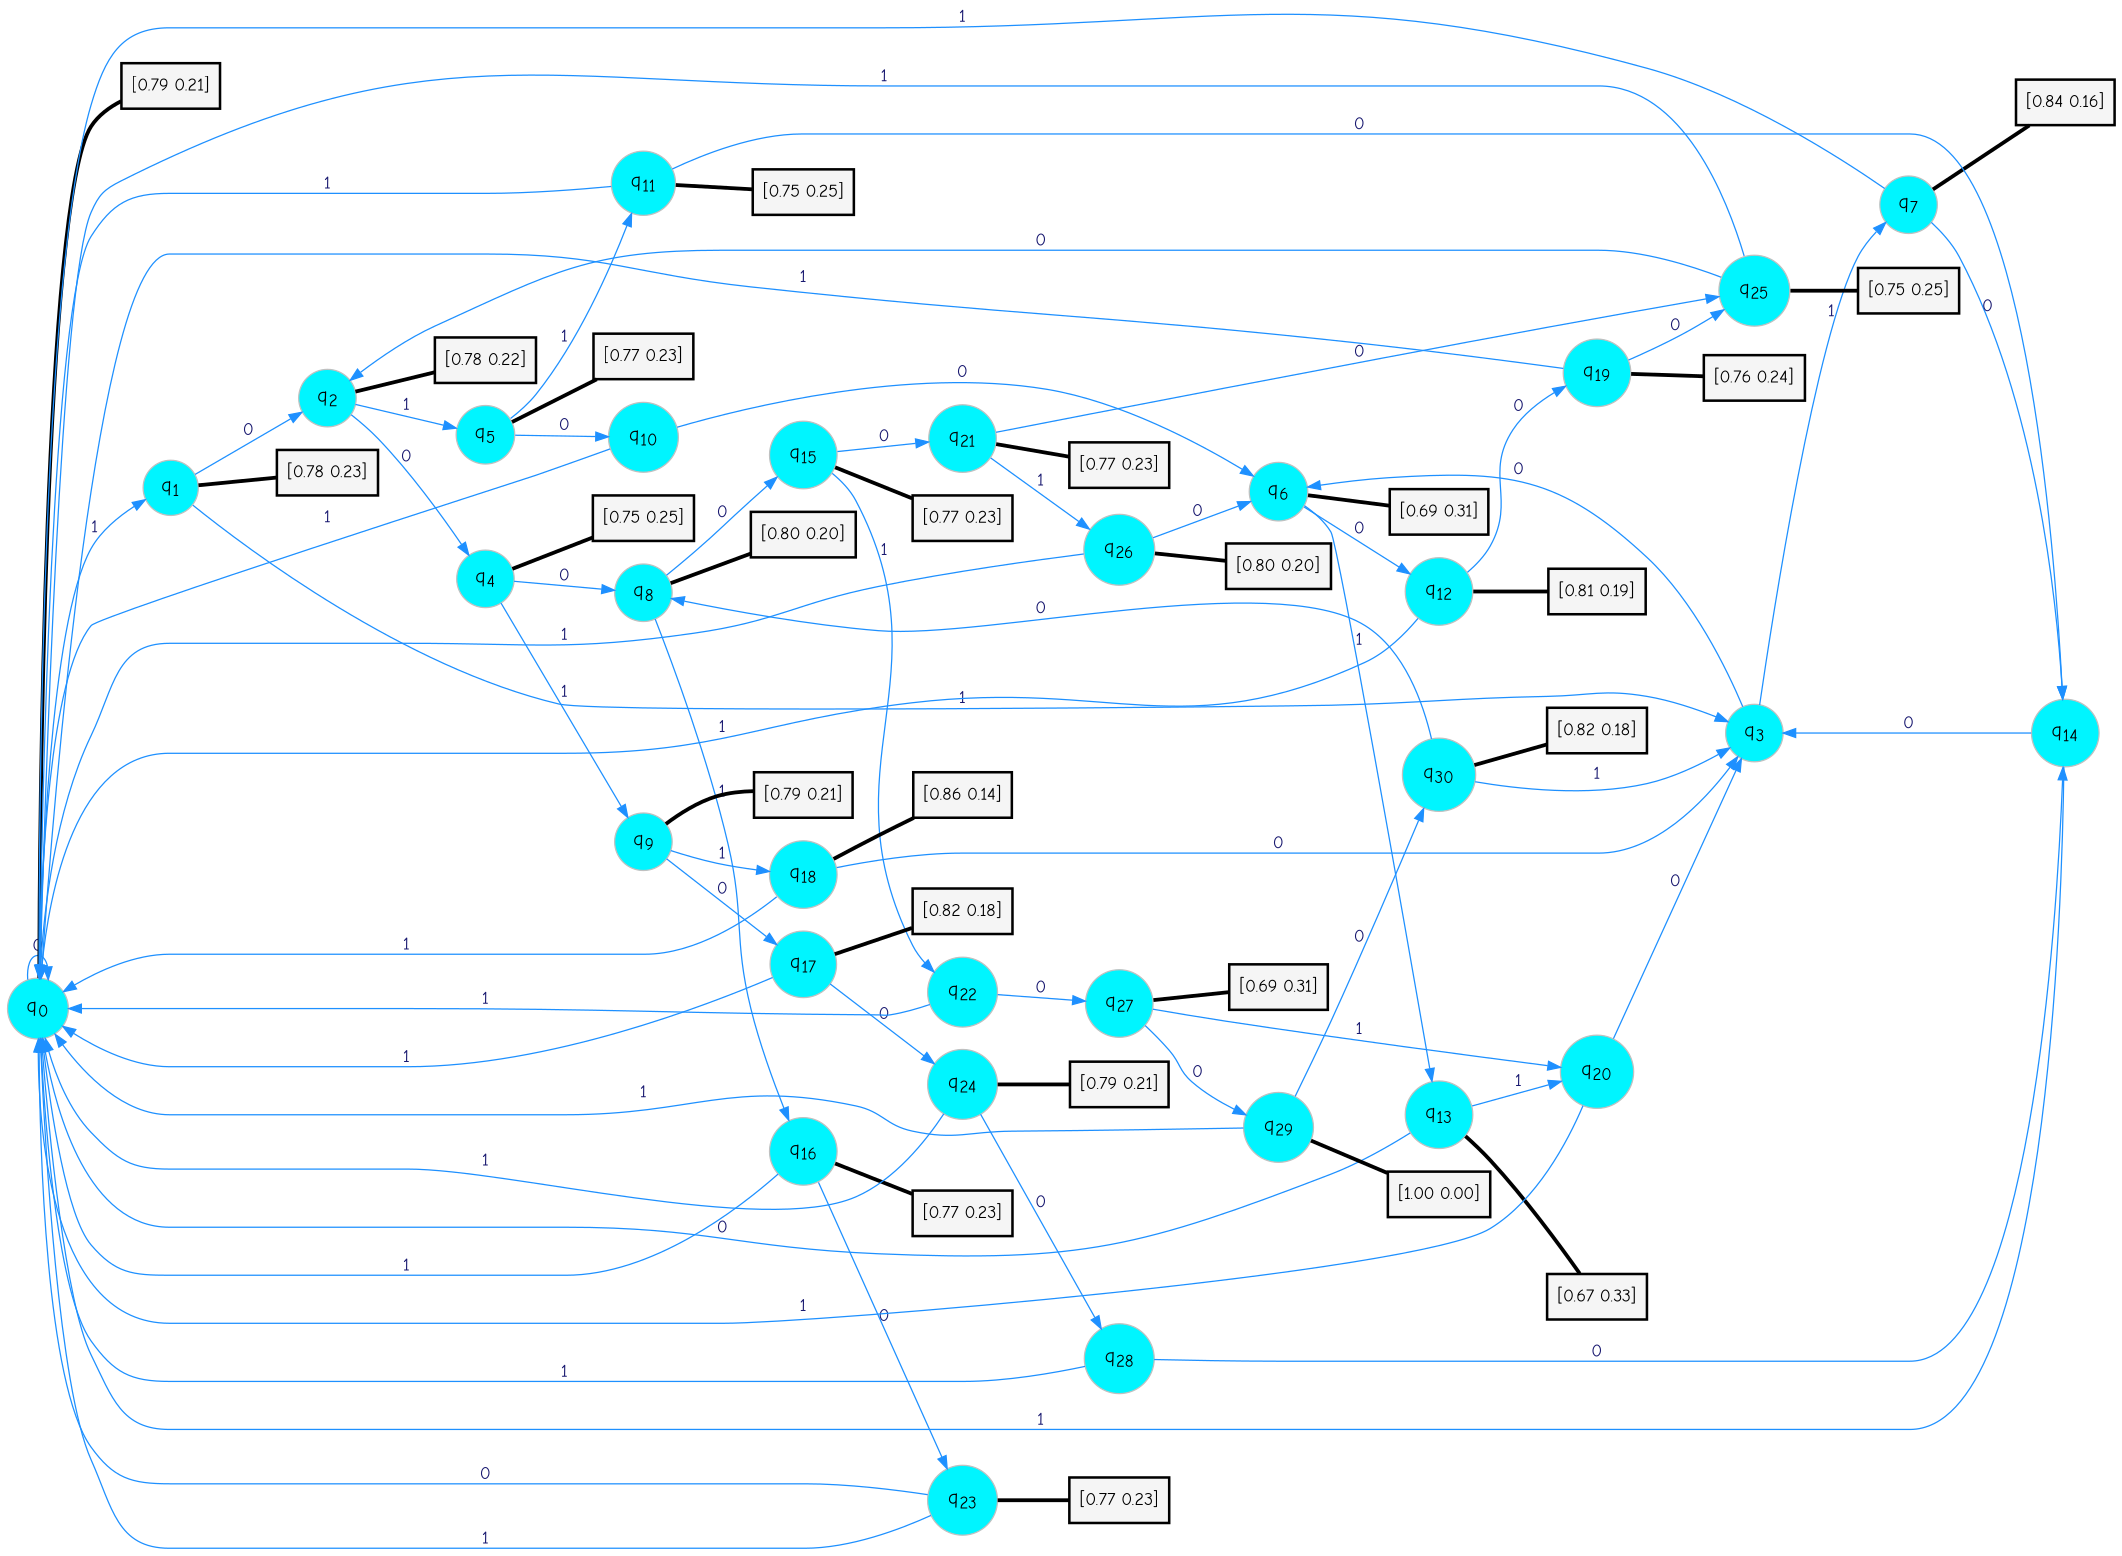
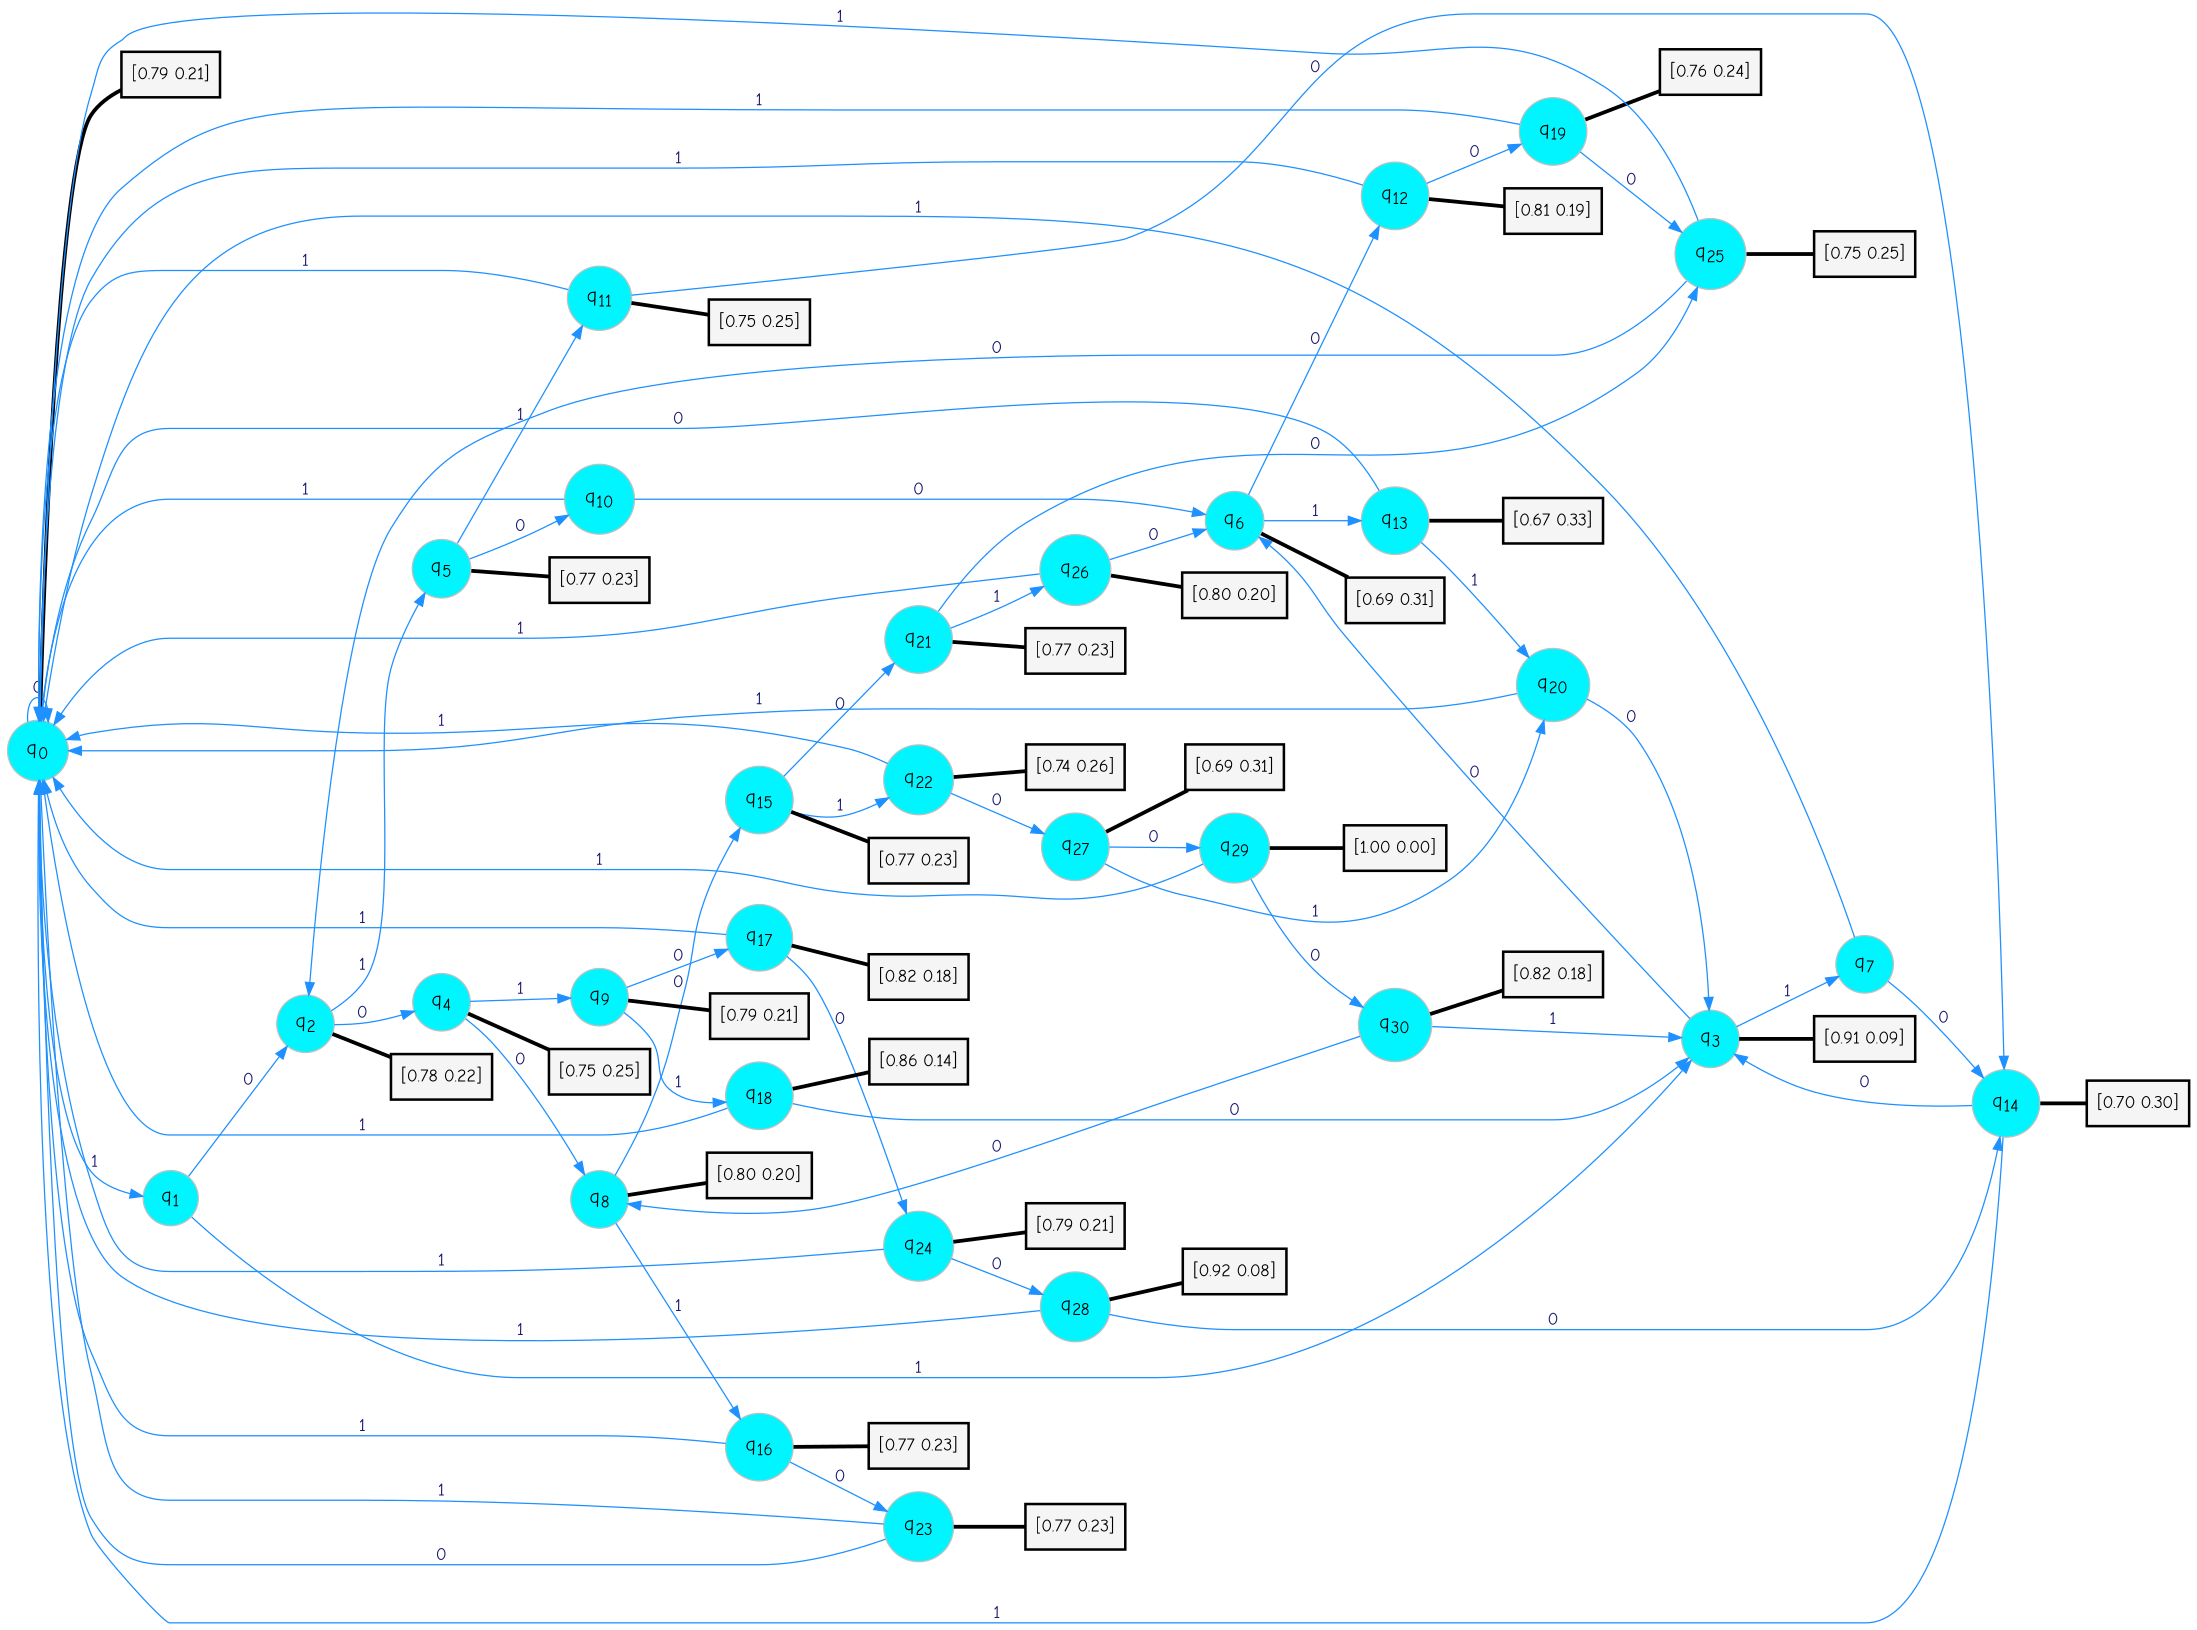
node "[0.84 0.16]": removed
node "[0.78 0.23]": removed
node "[0.74 0.26]": added
node "[0.91 0.09]": added
node "[0.70 0.30]": added
node "[0.92 0.08]": added
